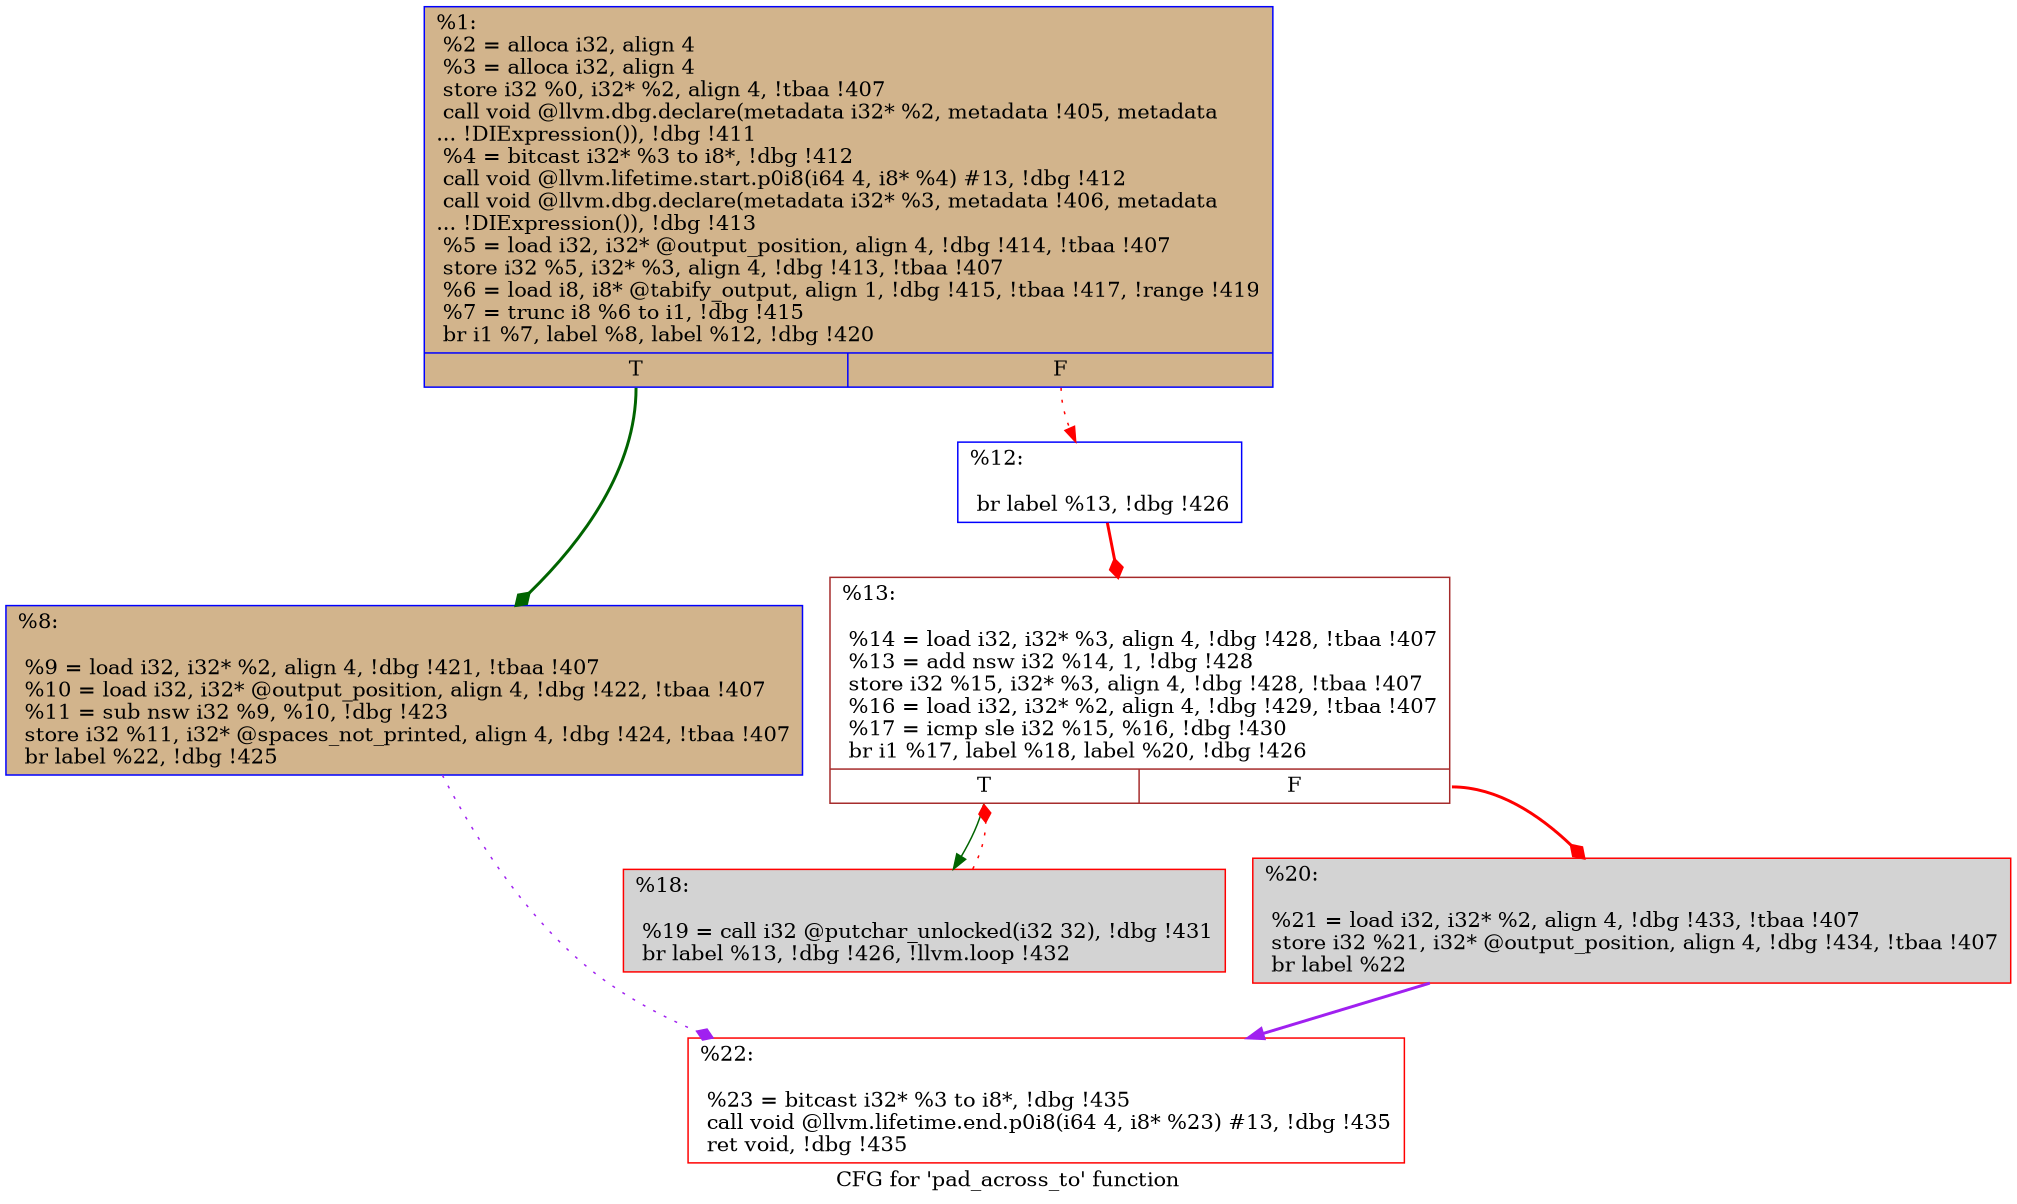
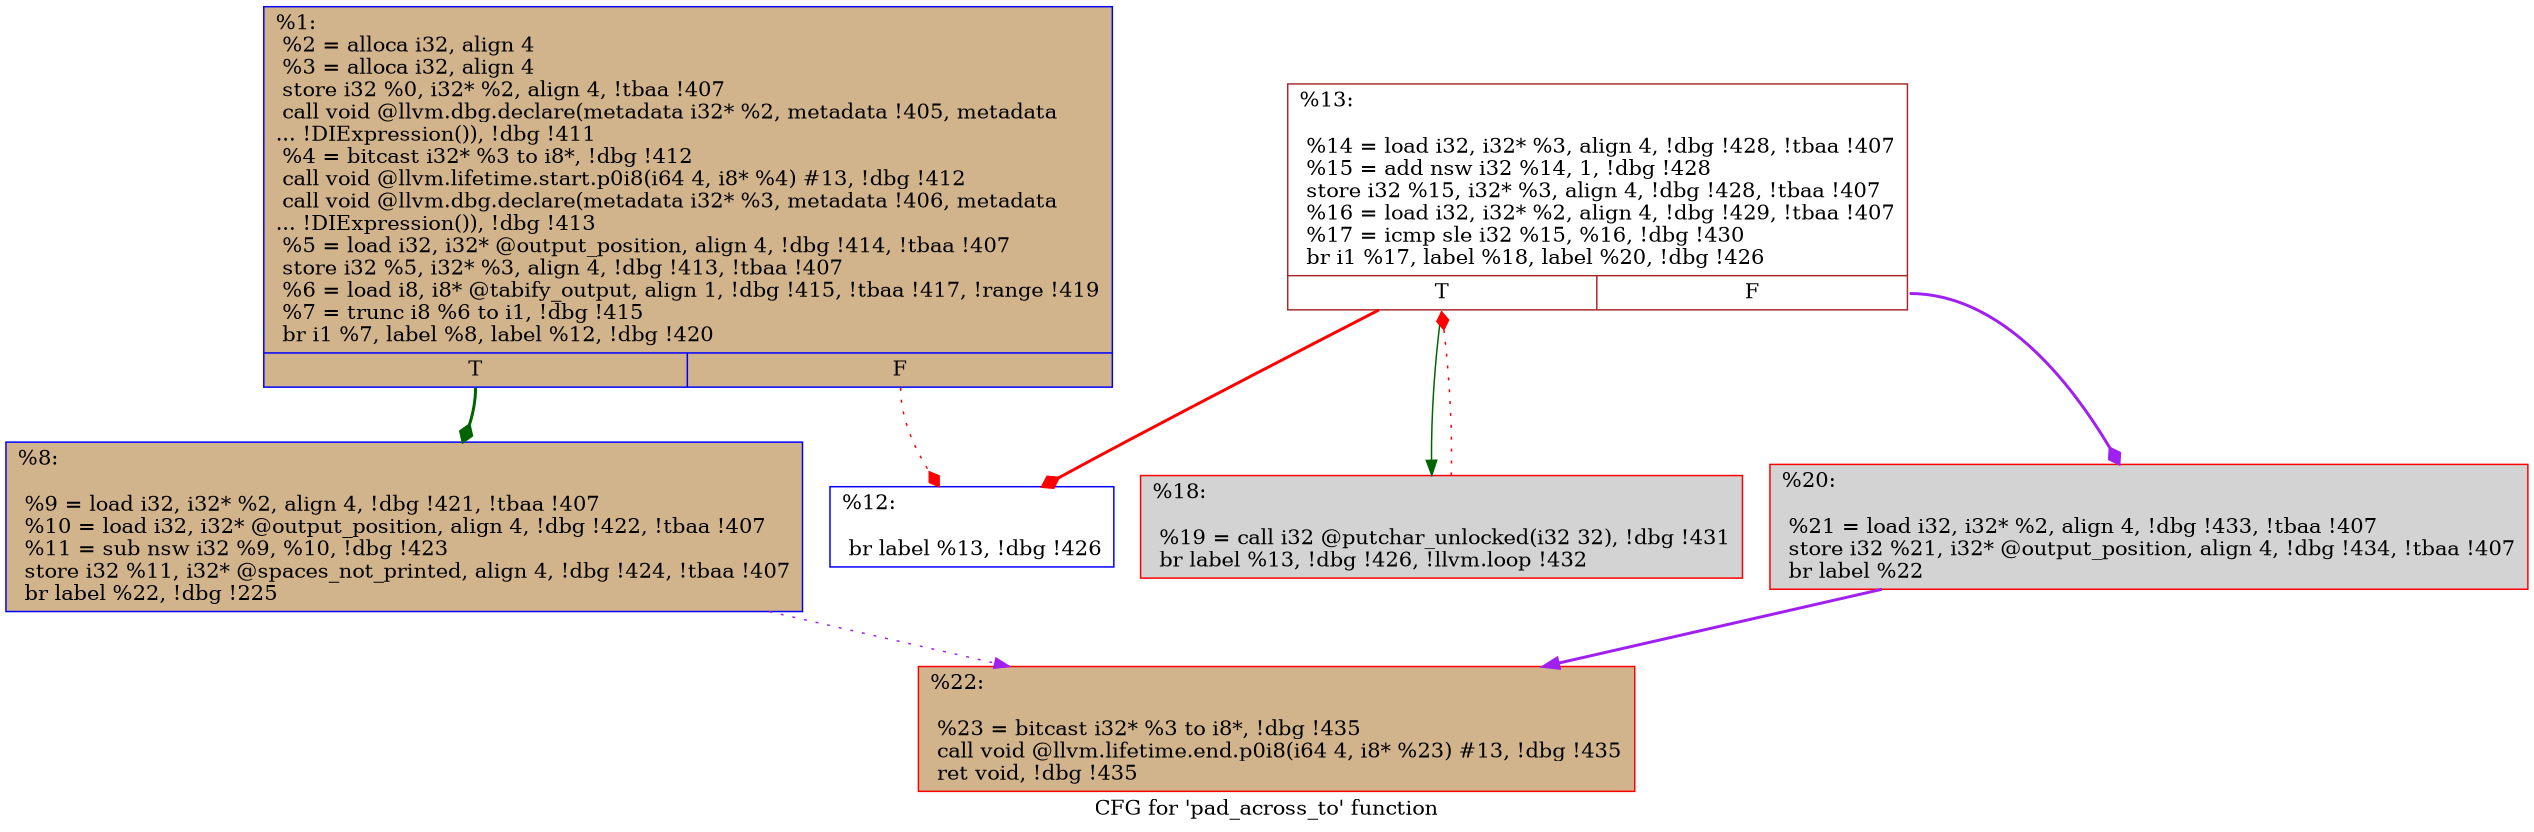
edge "%1:" -> "%12:": arrowhead normal -> diamond
edge "%12:" -> "%13:": reversed
node "%13:": text "%13 = add nsw i32 %14, 1, !dbg !428" -> "%15 = add nsw i32 %14, 1, !dbg !428"
node "%8:": text "br label %22, !dbg !425" -> "br label %22, !dbg !225"
edge "%13:" -> "%20:": color red -> purple
edge "%8:" -> "%22:": arrowhead diamond -> normal
node "%22:": fillcolor white -> tan
